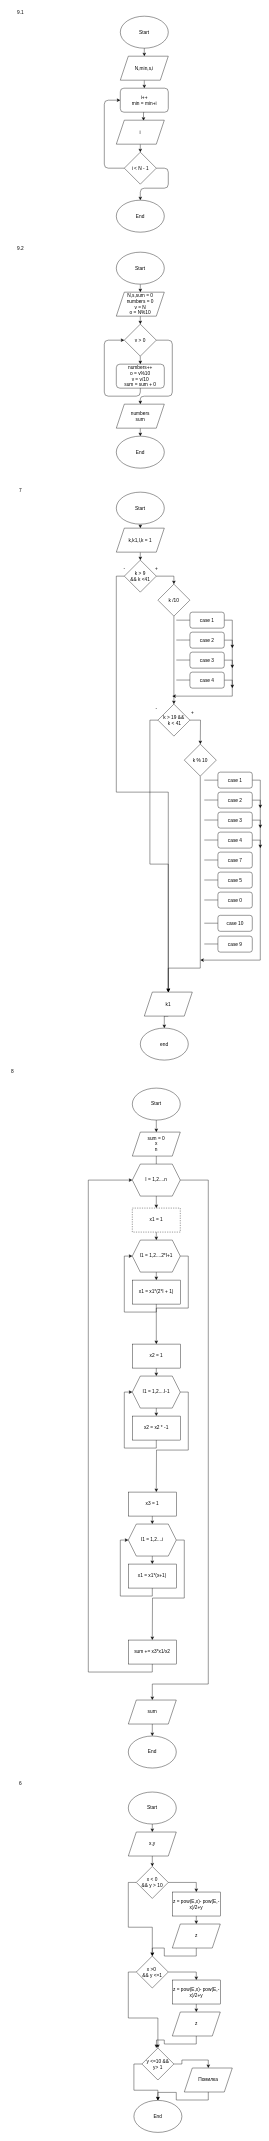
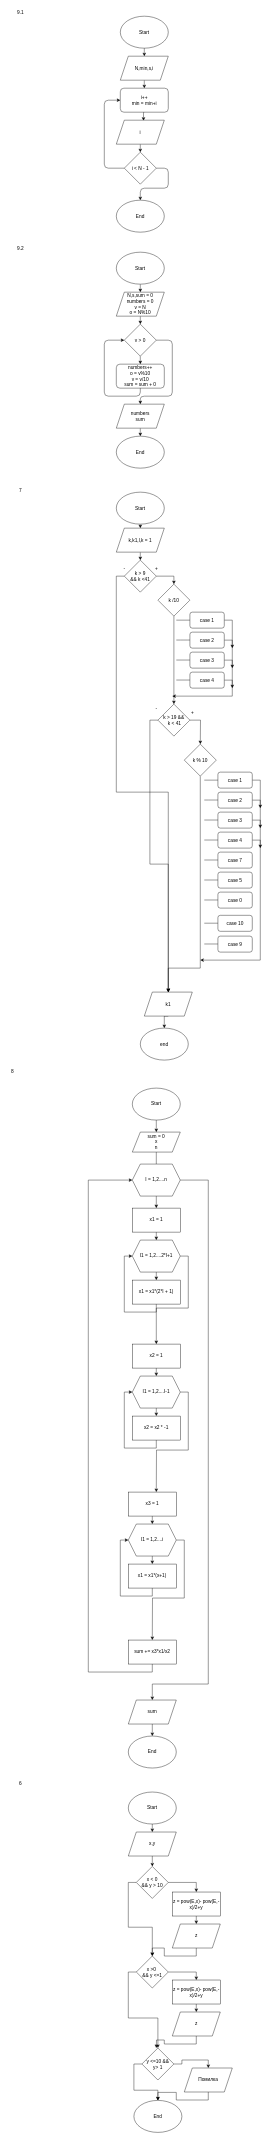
node "sum = 0 x n": size 48x24 -> 48x20
node "x1 = 1": style dashed -> solid
